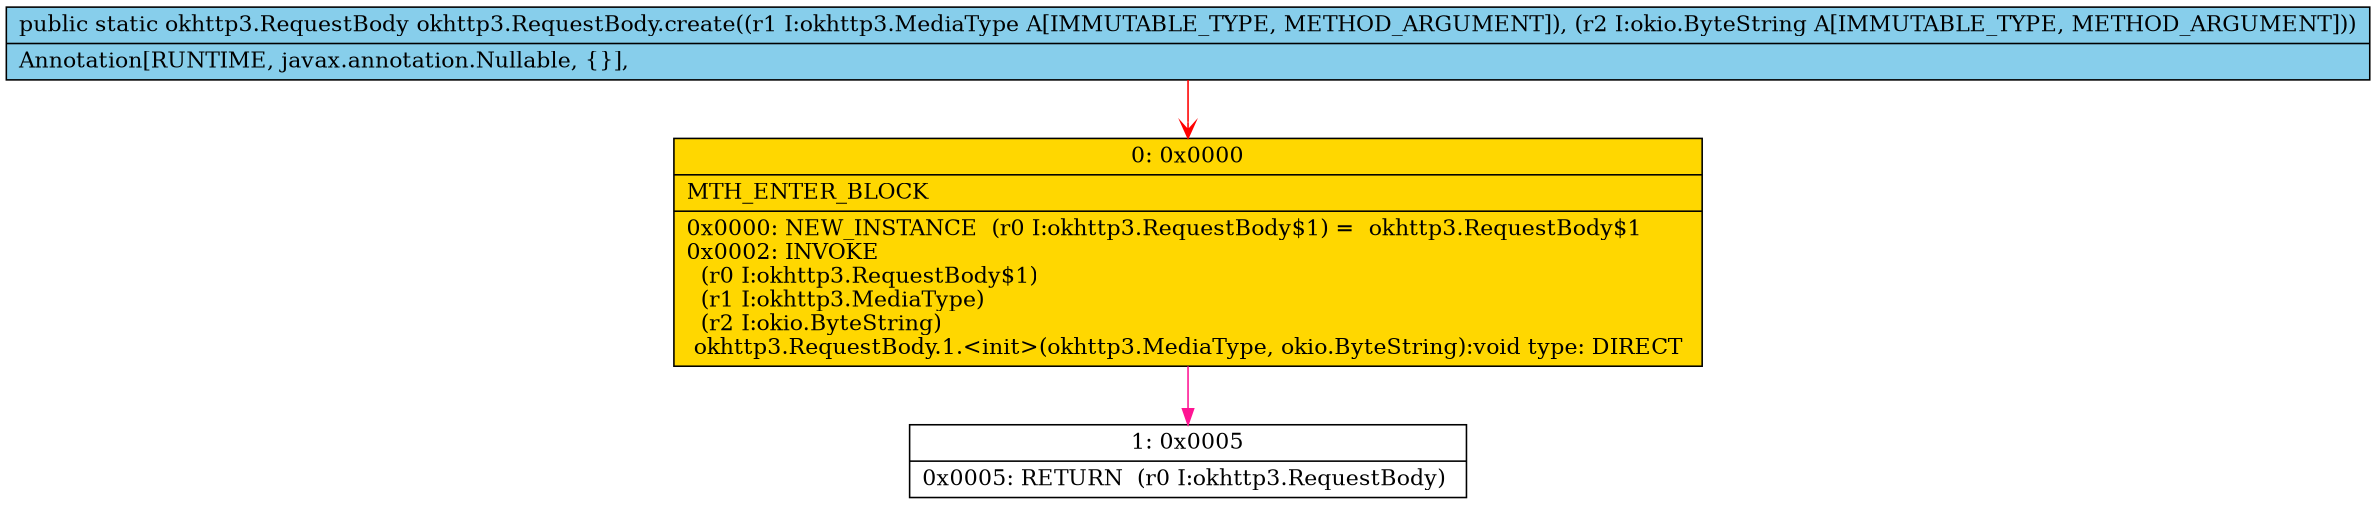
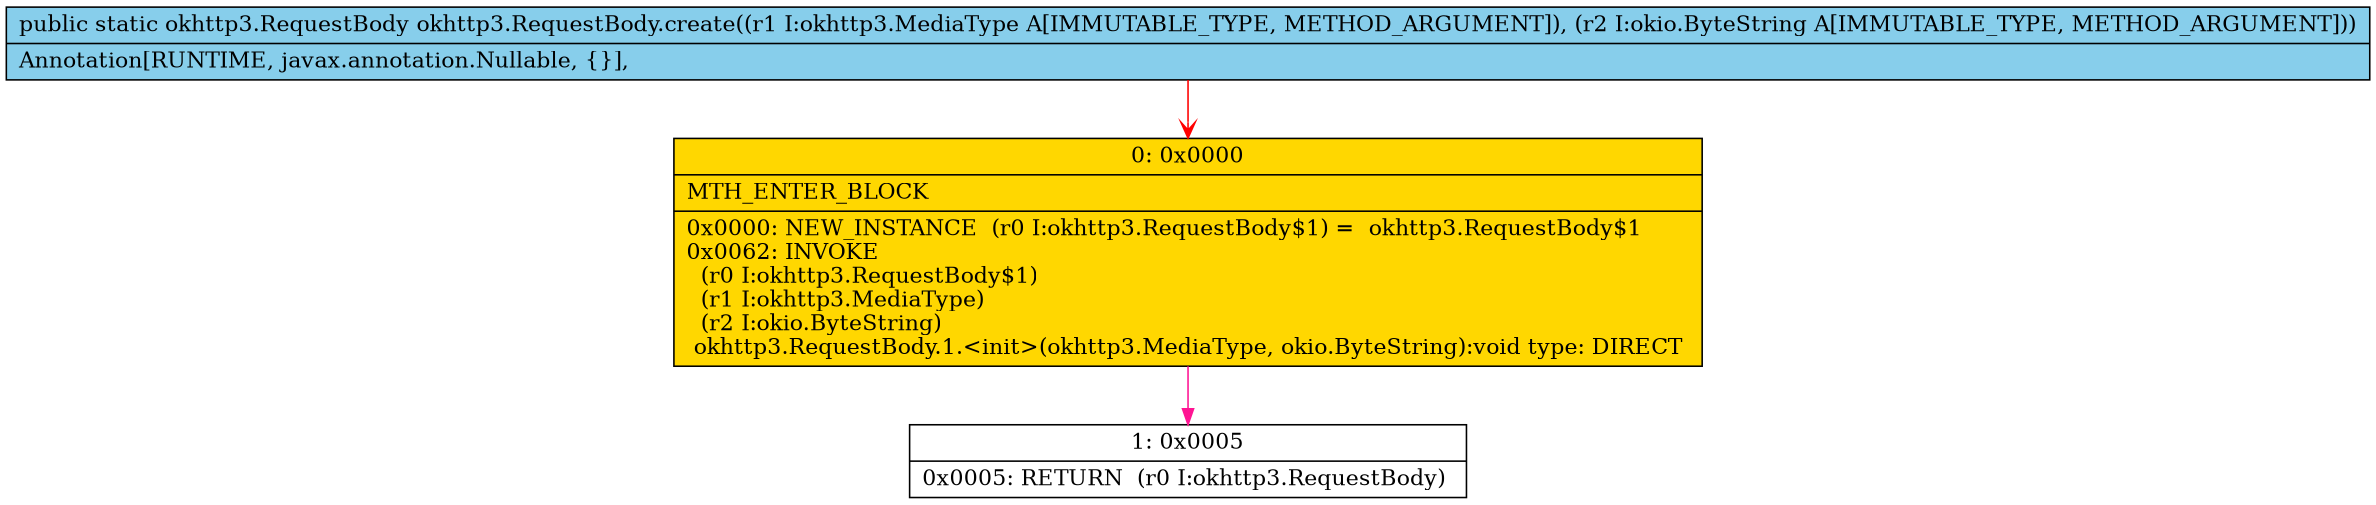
node "0: 0x0000": text "0x0002: INVOKE" -> "0x0062: INVOKE"
